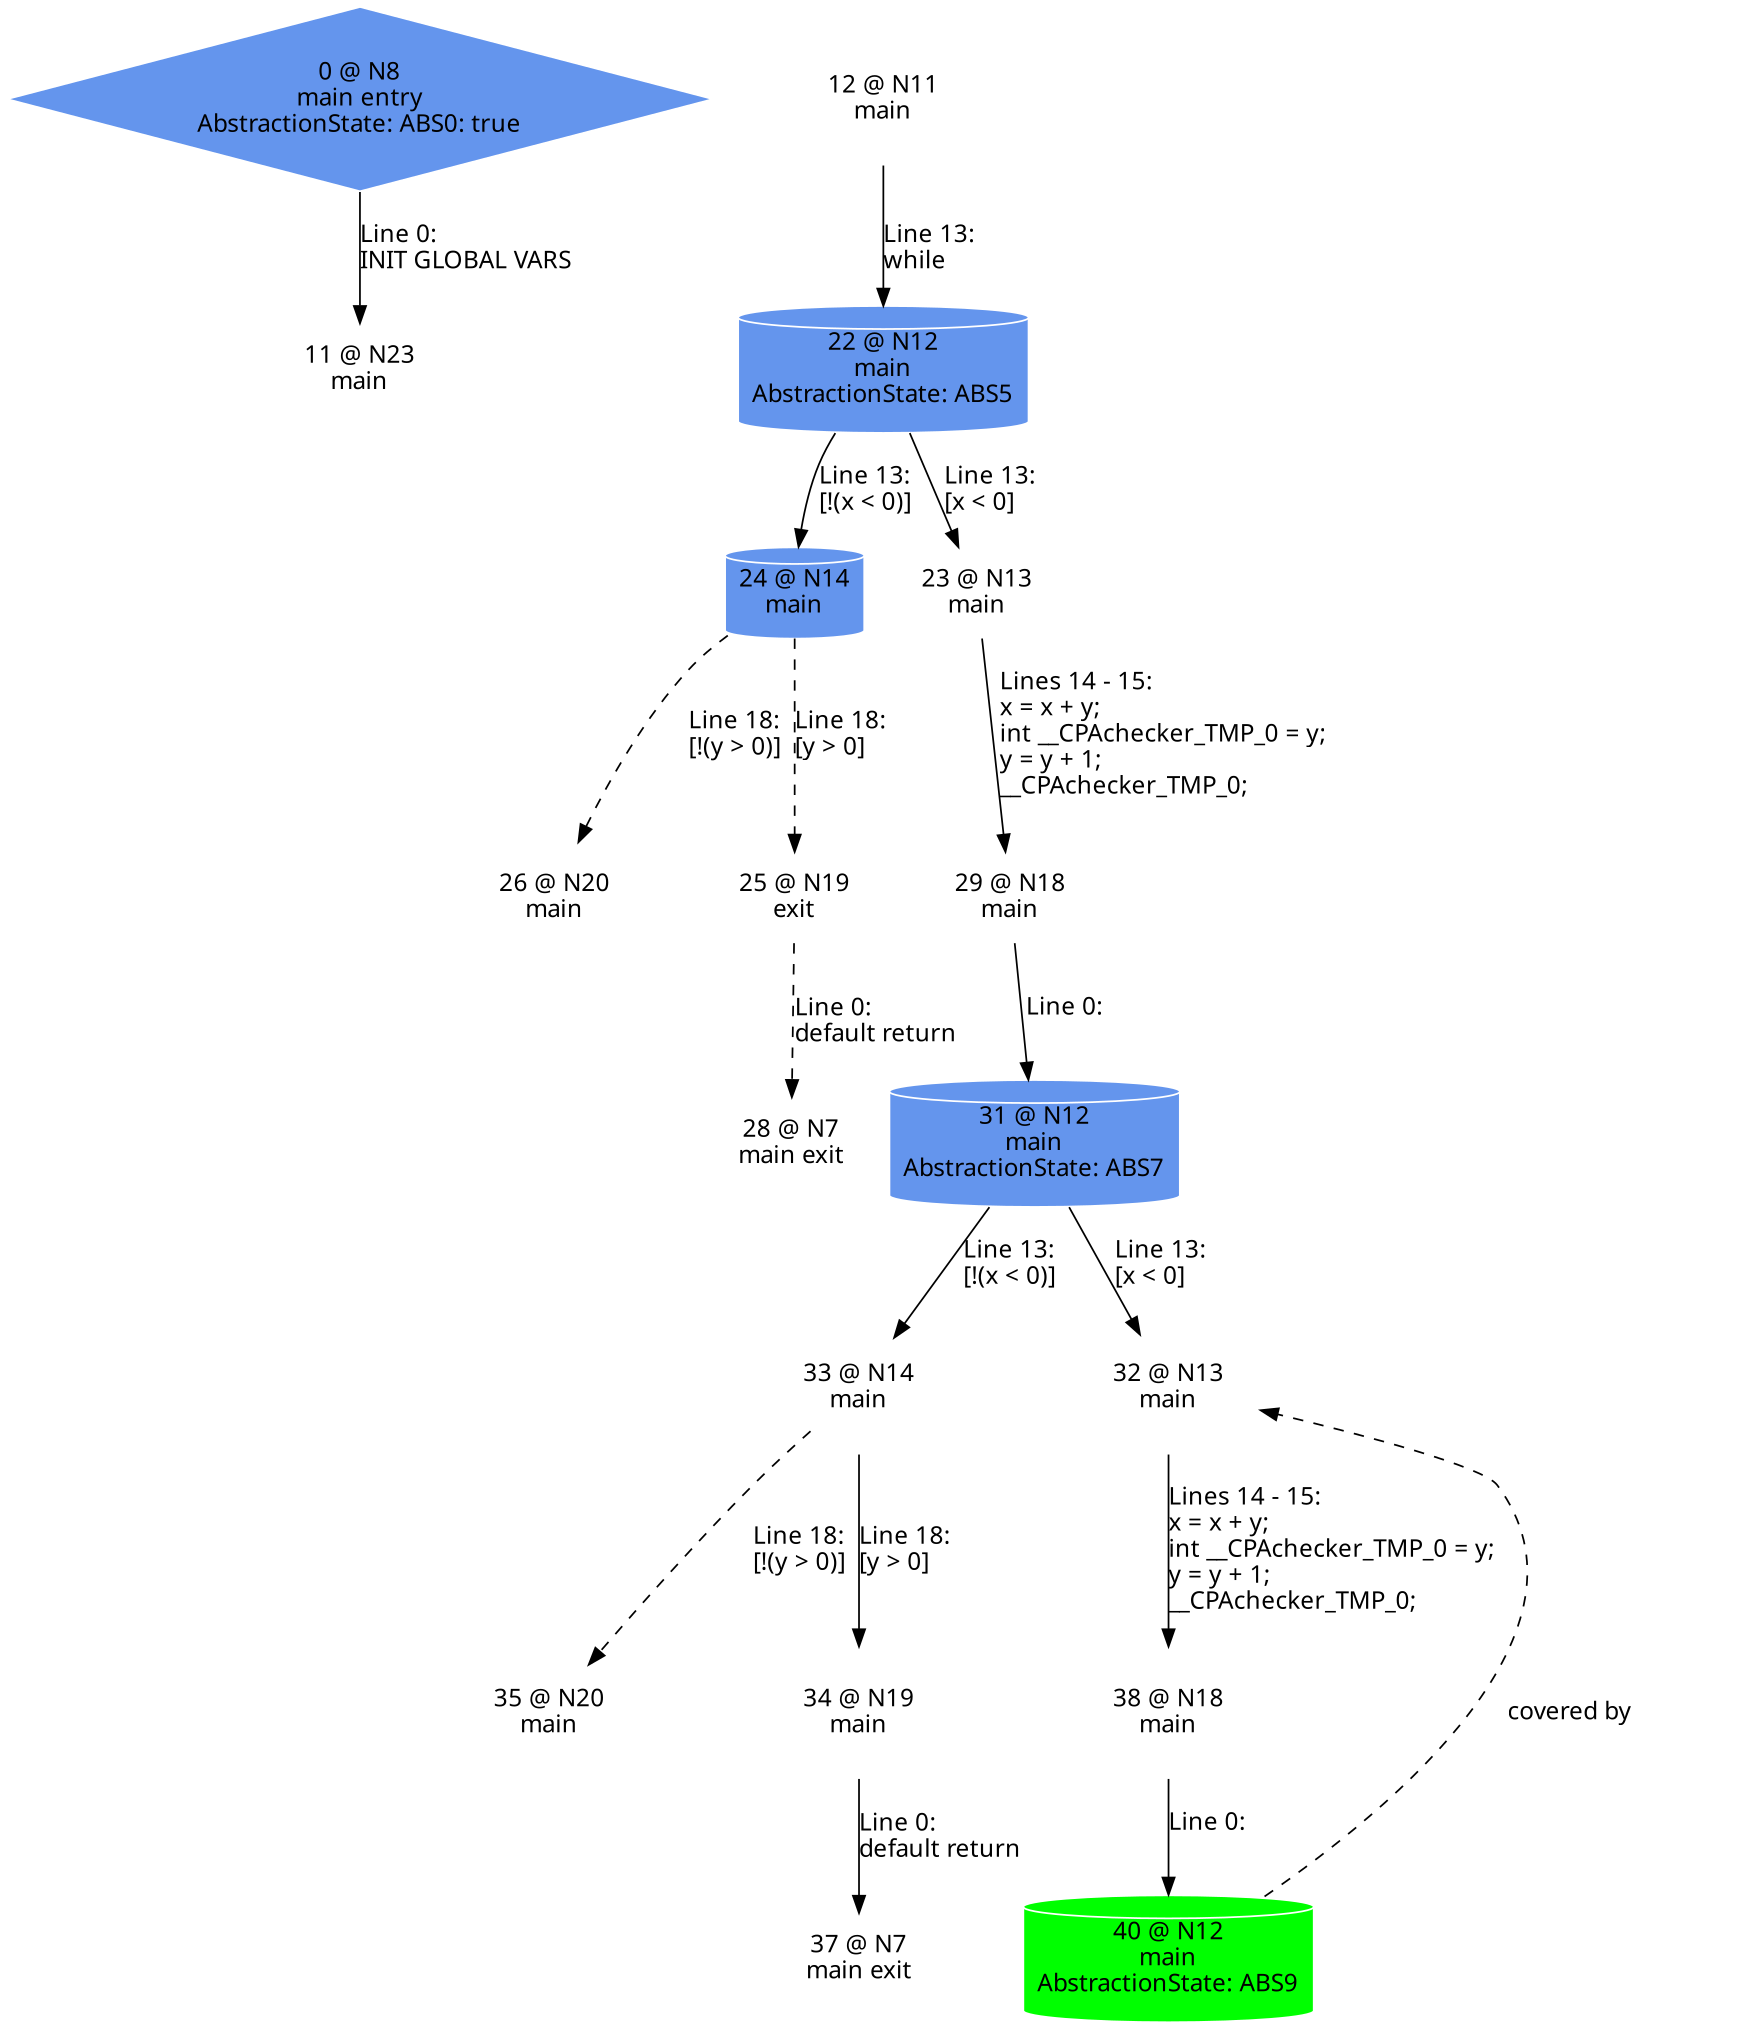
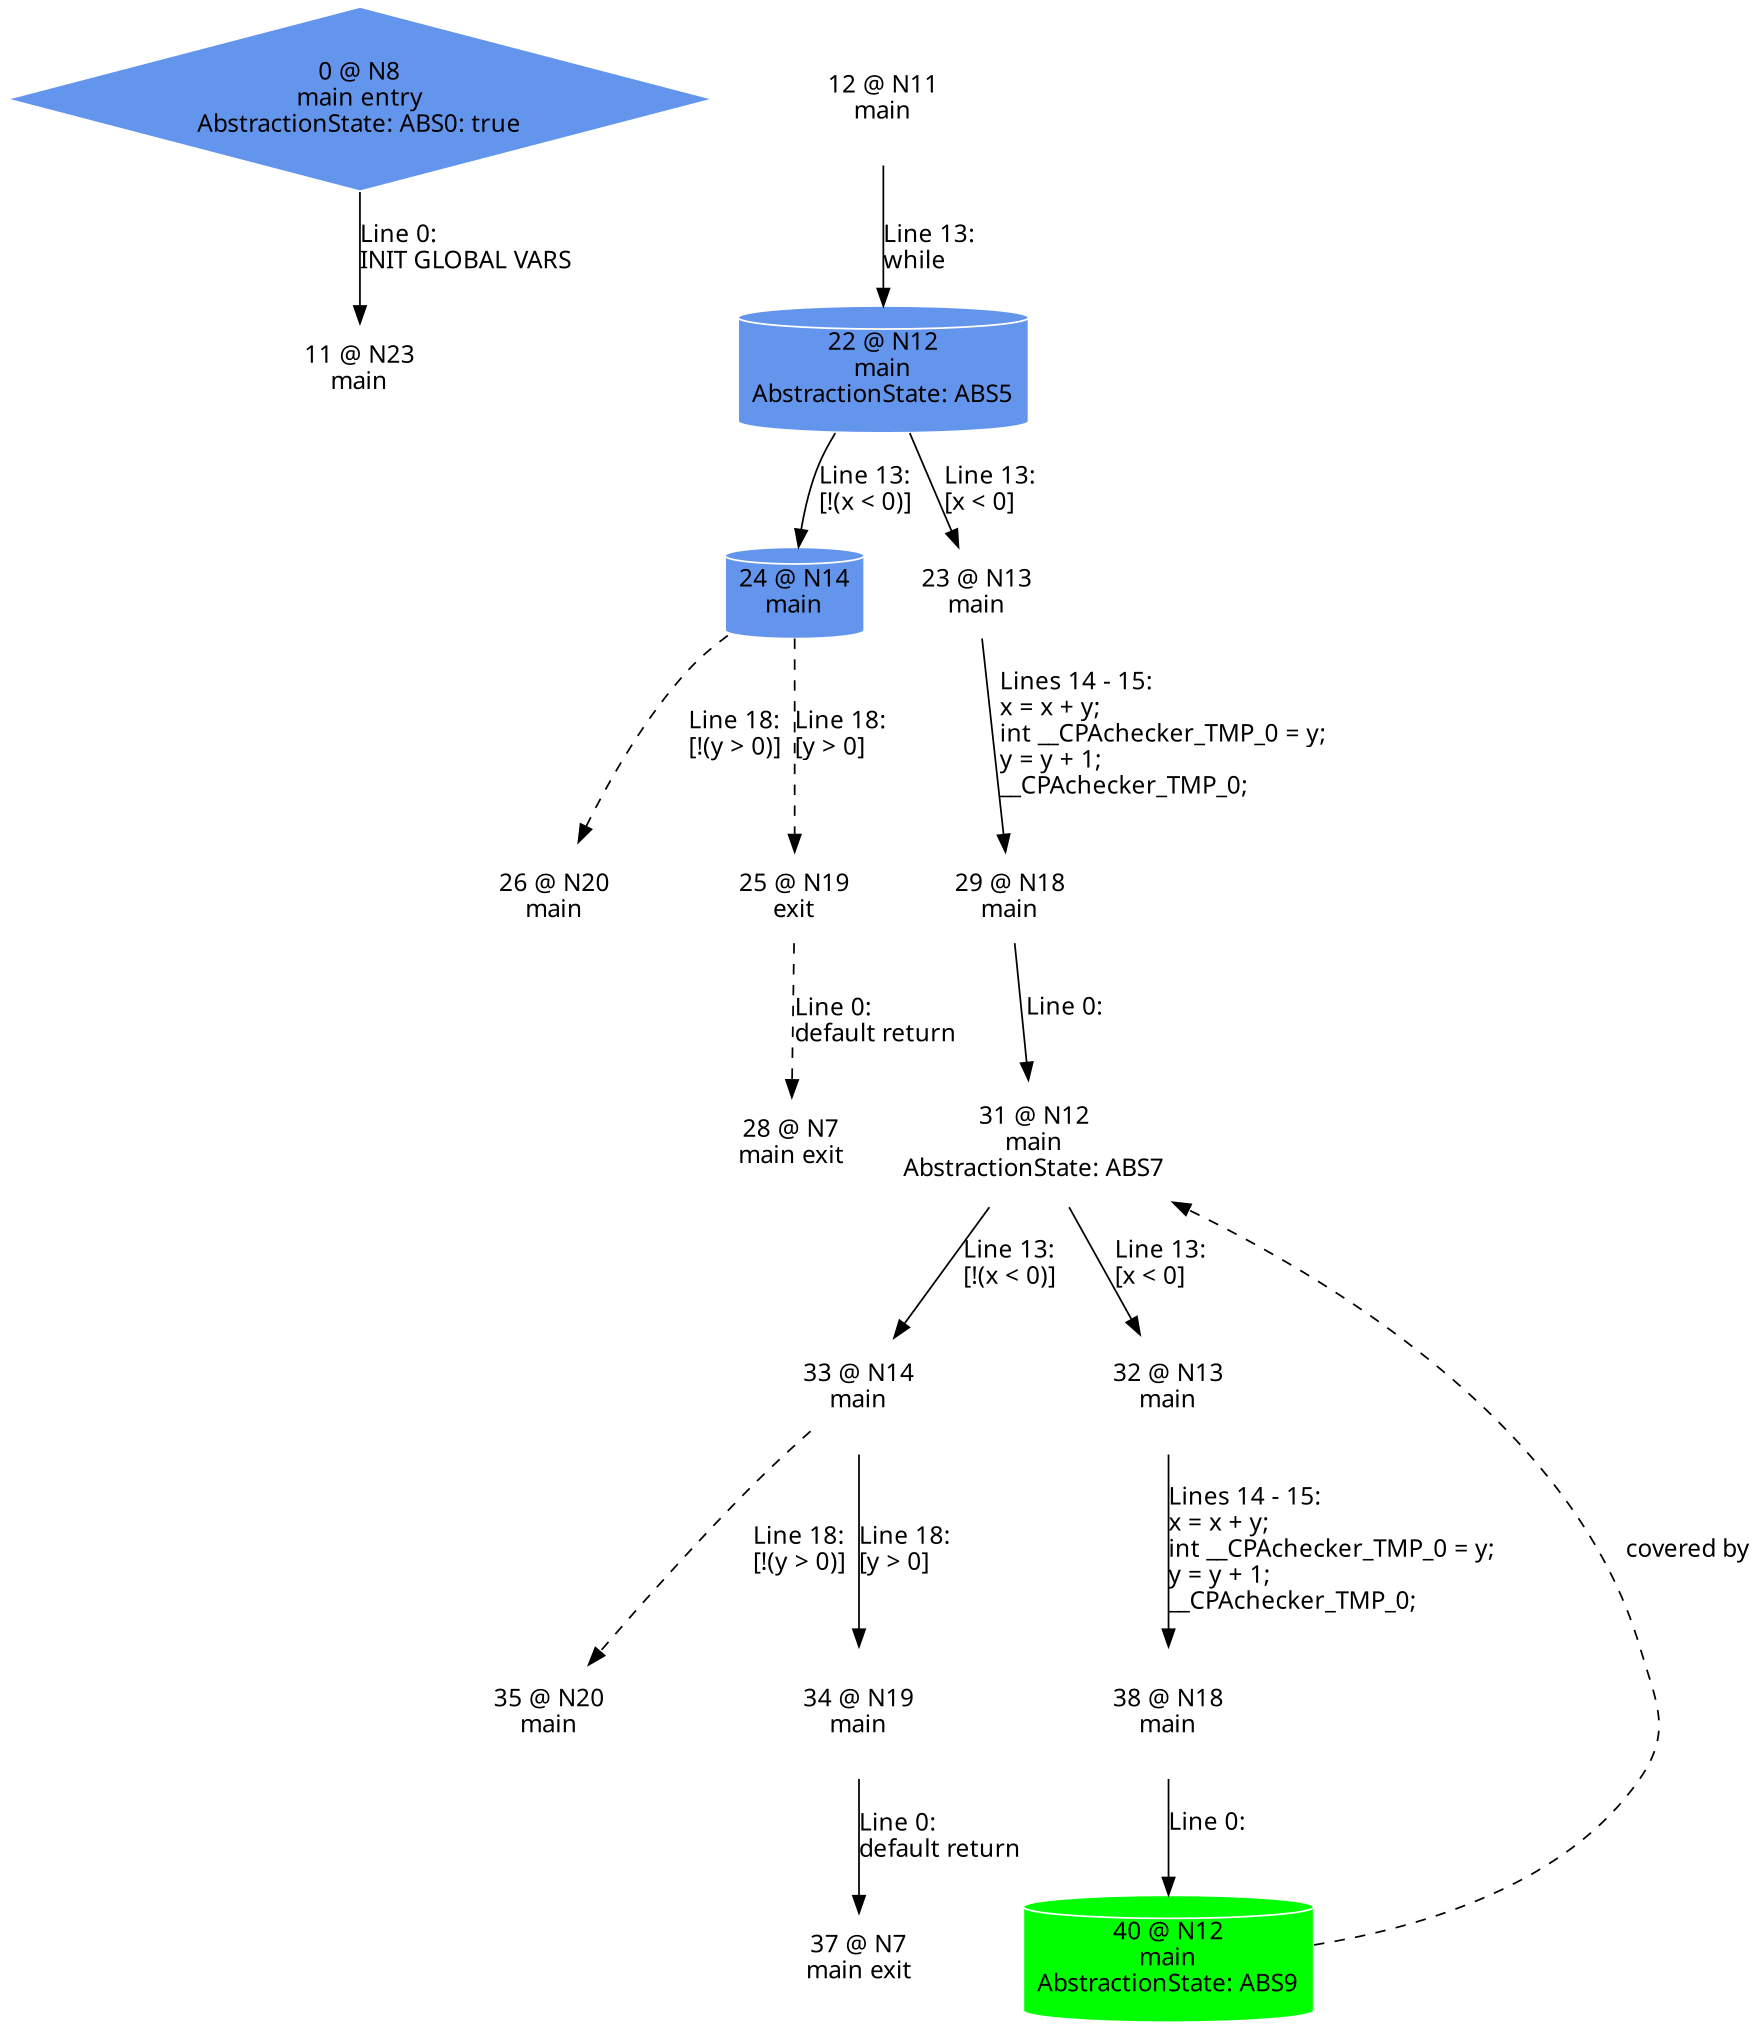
node "31 @ N12 main AbstractionState: ABS7": fillcolor cornflowerblue -> white
edge "40 @ N12 main AbstractionState: ABS9" -> "32 @ N13 main": now "40 @ N12 main AbstractionState: ABS9" -> "31 @ N12 main AbstractionState: ABS7"
